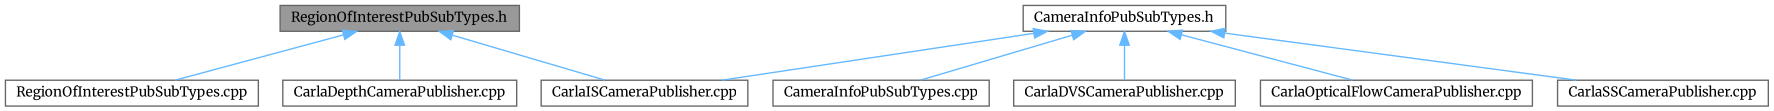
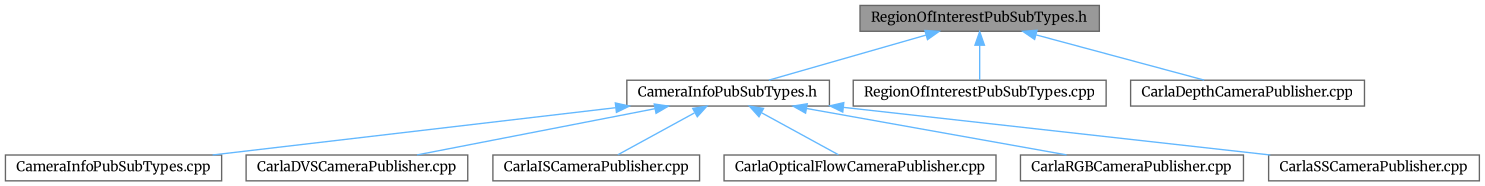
edge "CarlaISCameraPublisher.cpp" -> "RegionOfInterestPubSubTypes.h": now "CameraInfoPubSubTypes.h" -> "RegionOfInterestPubSubTypes.h"
node "CarlaRGBCameraPublisher.cpp": added
